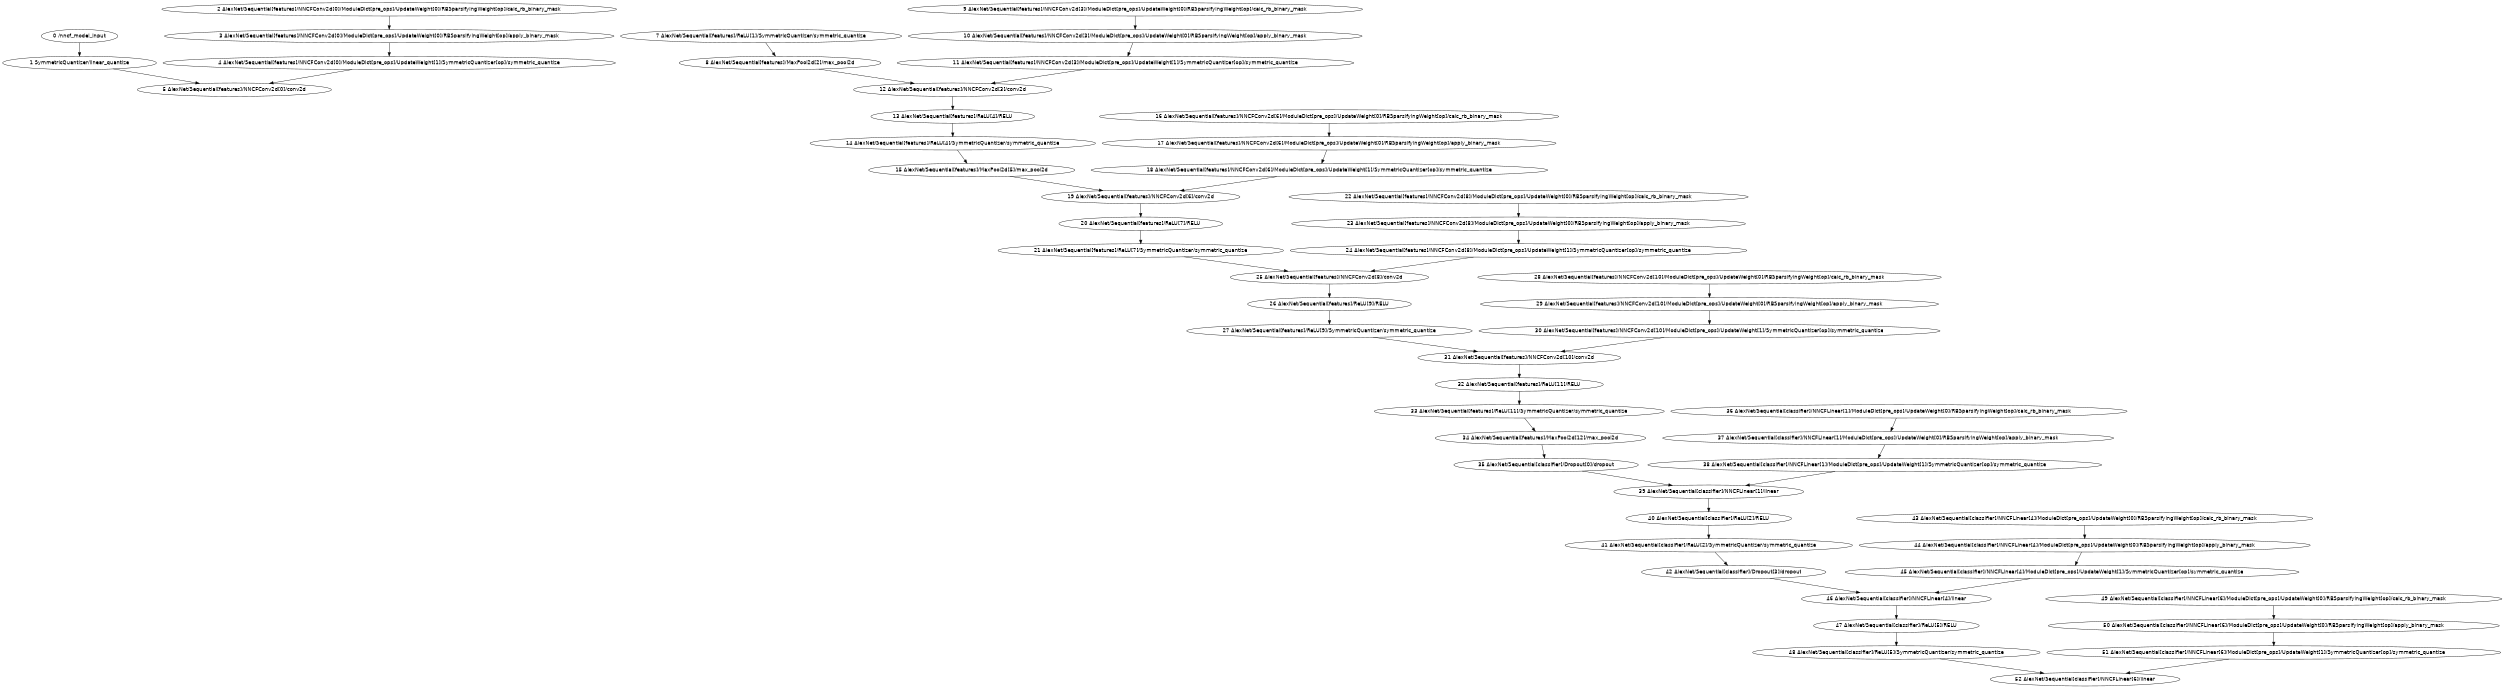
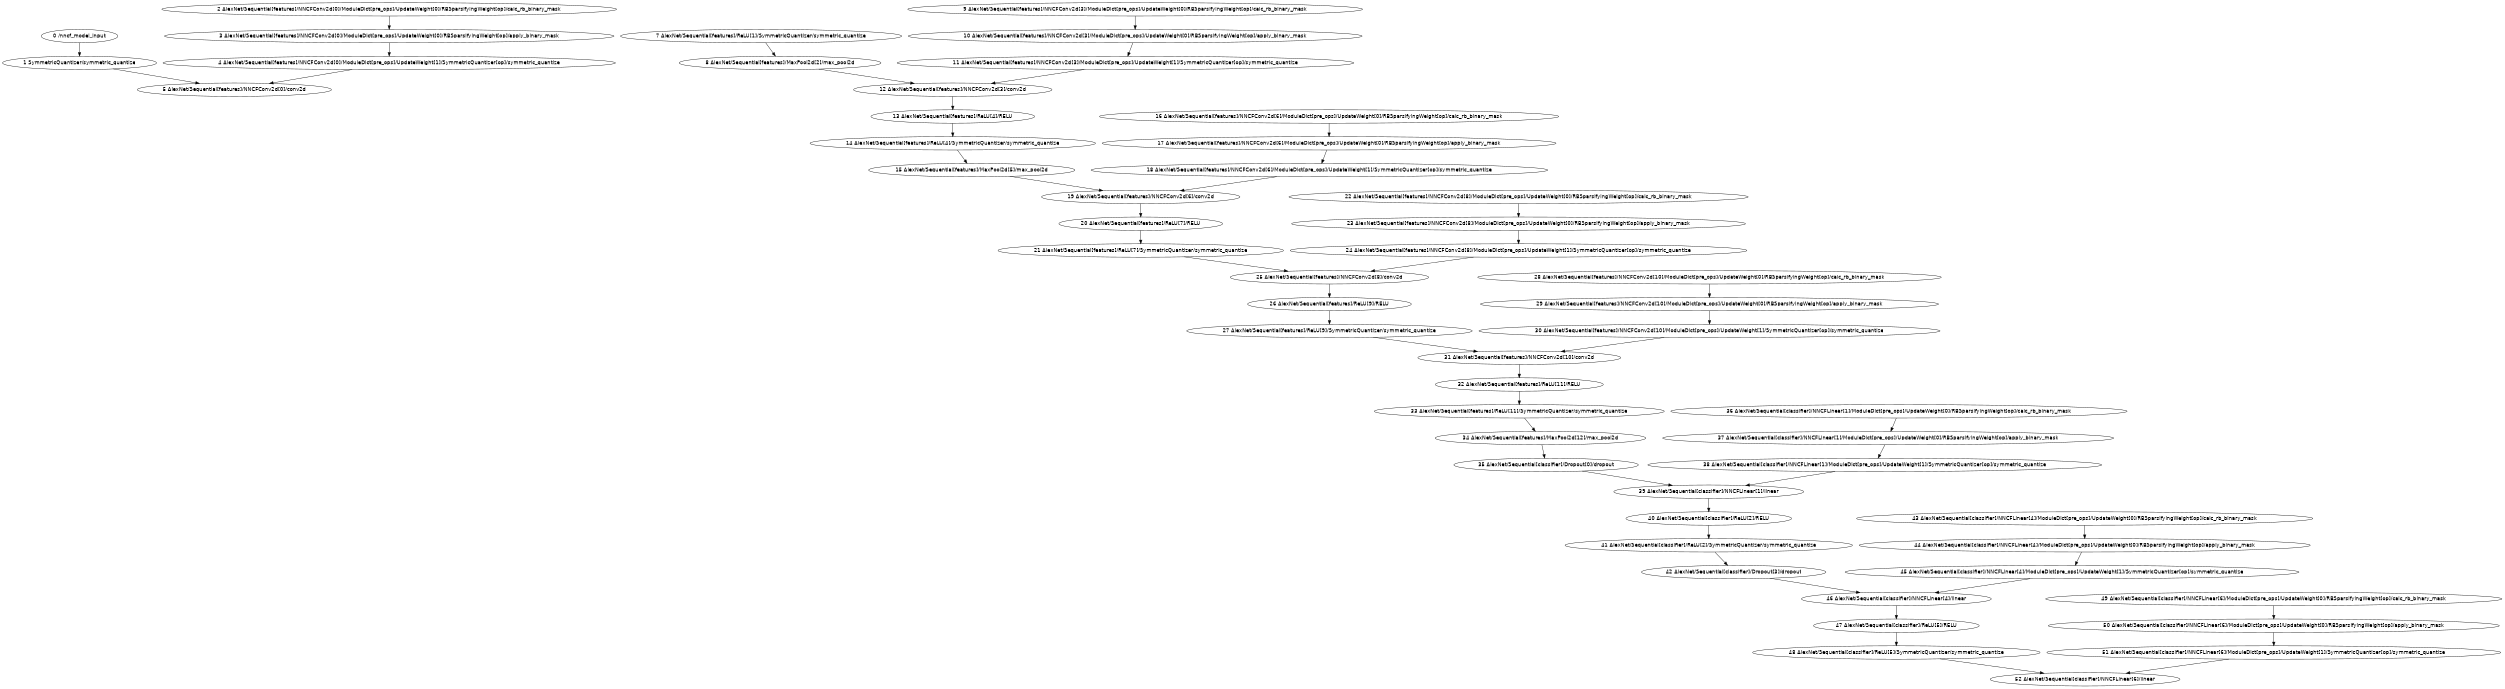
node "1 SymmetricQuantizer/linear_quantize": label "1 SymmetricQuantizer/linear_quantize" -> "1 SymmetricQuantizer/symmetric_quantize"
